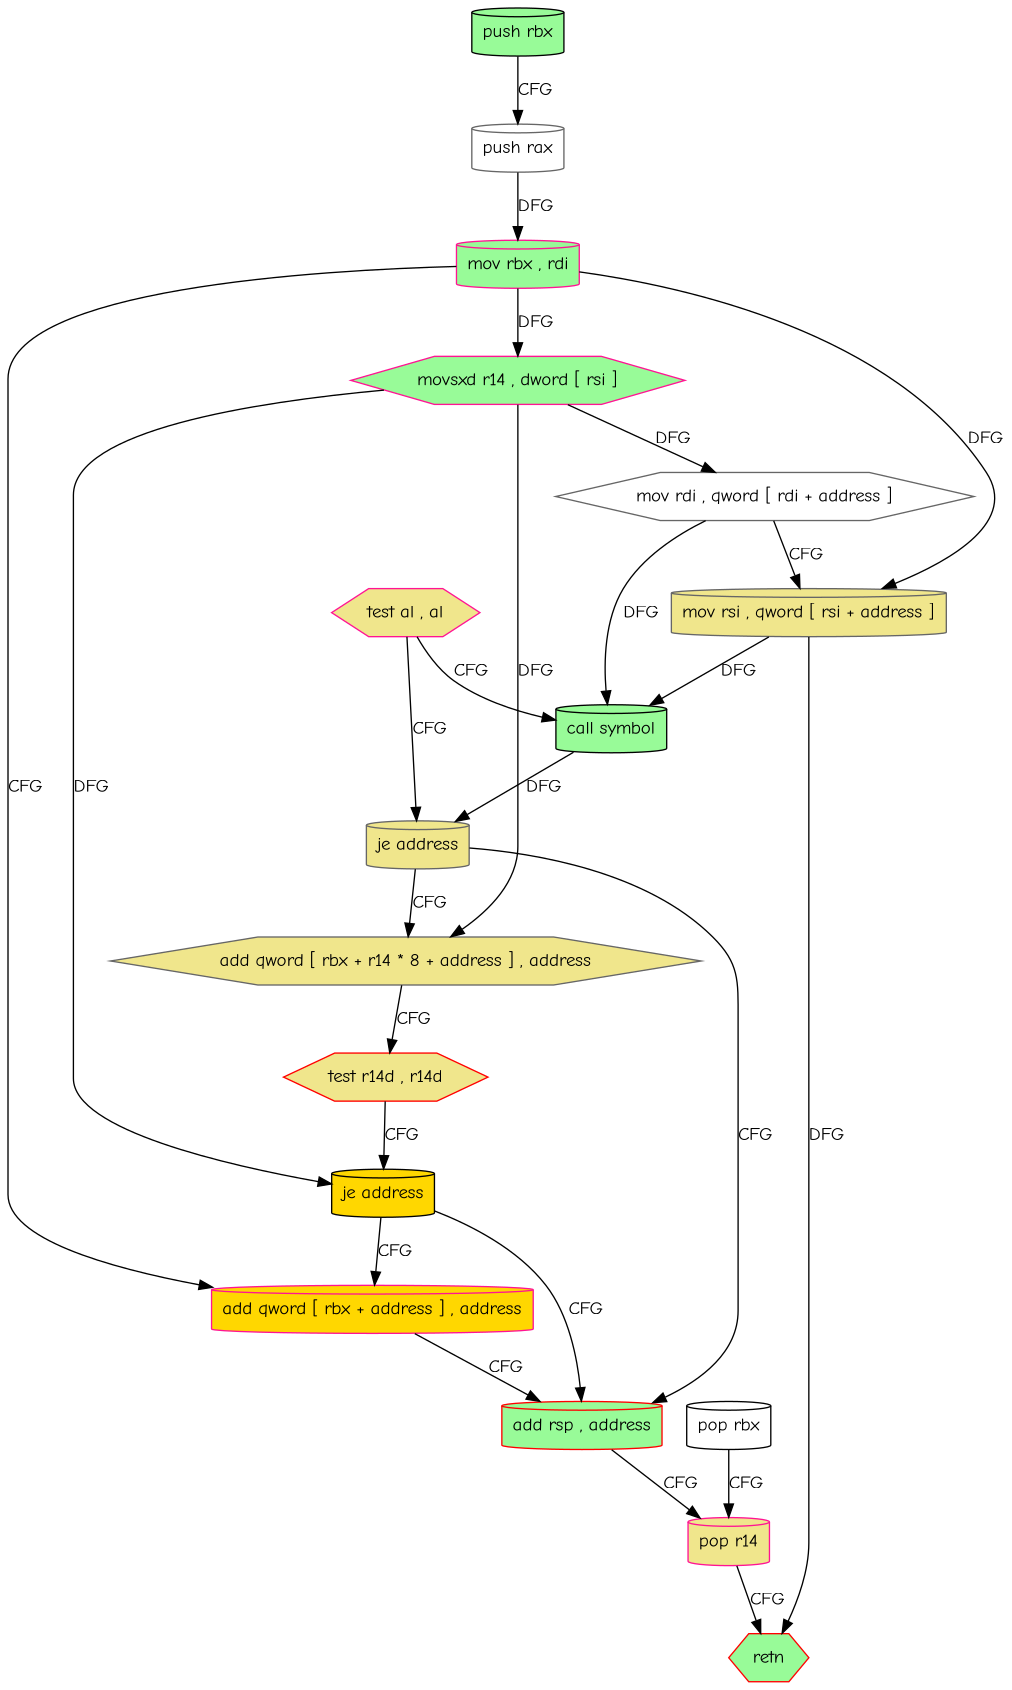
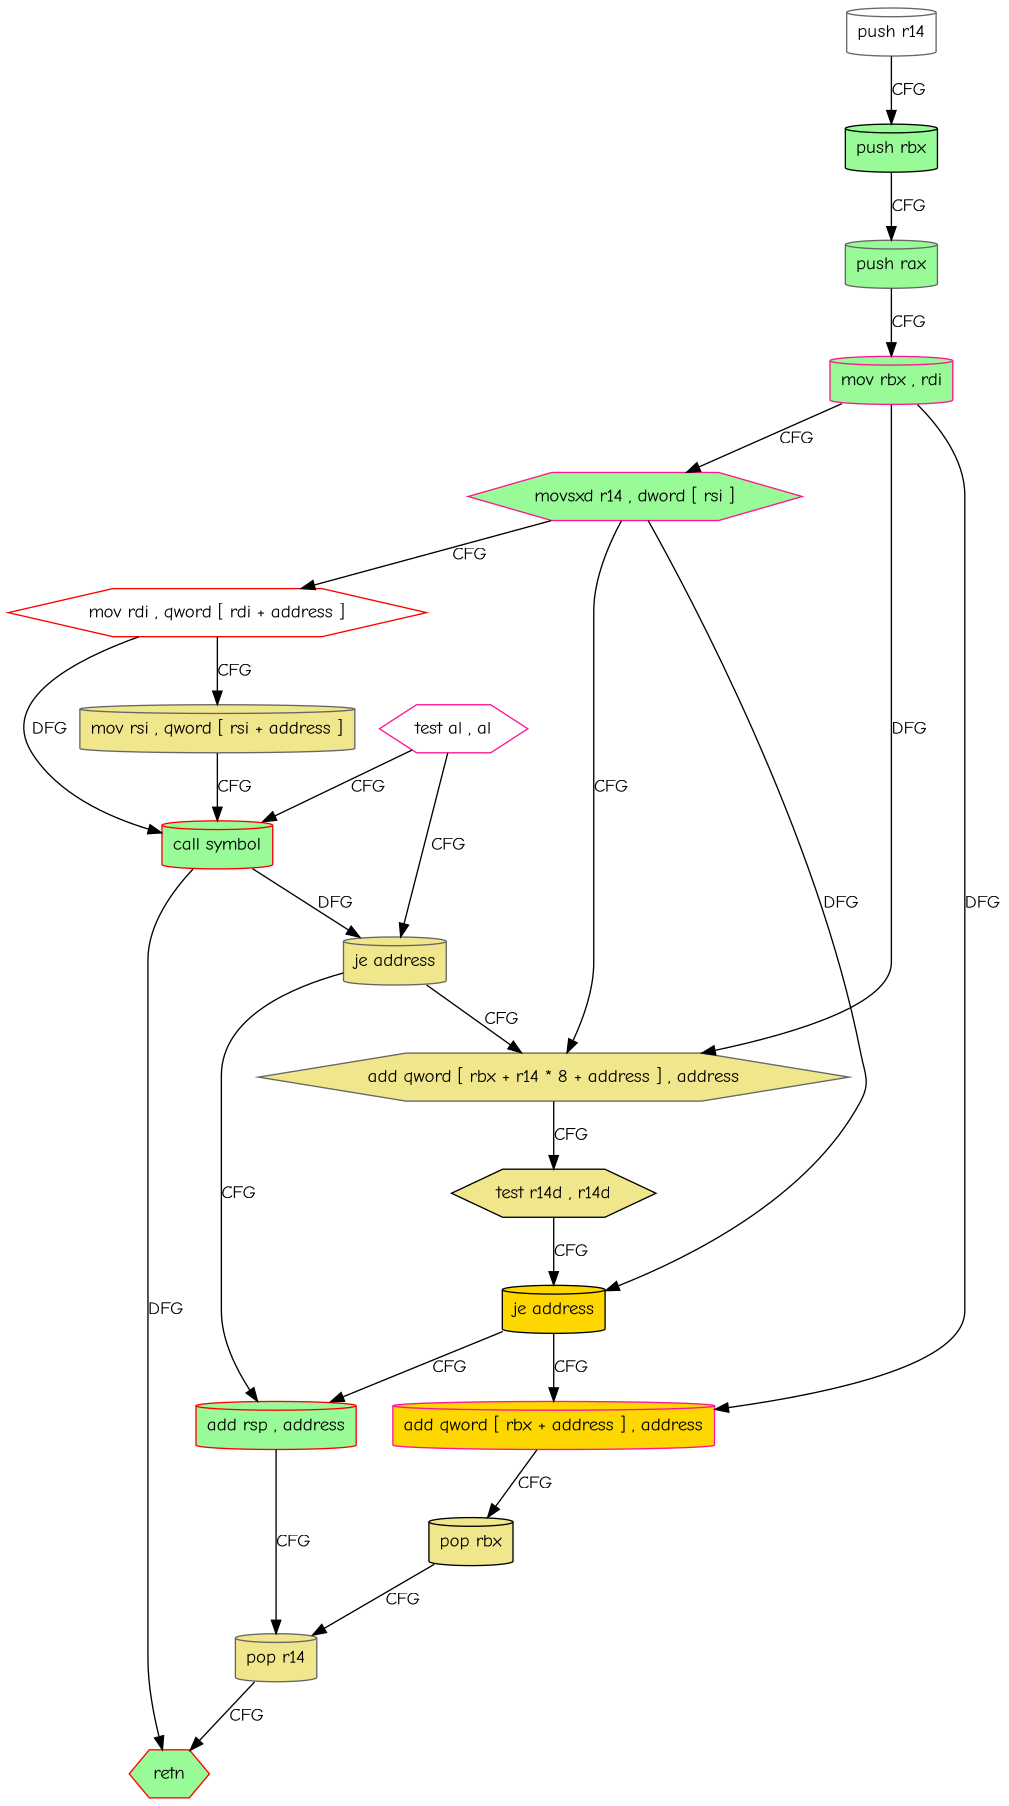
node "push r14": added
node "push rax": fillcolor white -> palegreen
edge "push rax" -> "mov rbx , rdi": label "DFG" -> "CFG"
edge "mov rbx , rdi" -> "movsxd r14 , dword [ rsi ]": label "DFG" -> "CFG"
edge "mov rbx , rdi" -> "mov rsi , qword [ rsi + address ]": now "mov rbx , rdi" -> "add qword [ rbx + r14 * 8 + address ] , address"
edge "movsxd r14 , dword [ rsi ]" -> "mov rdi , qword [ rdi + address ]": label "DFG" -> "CFG"
node "mov rdi , qword [ rdi + address ]": color gray40 -> red
node "test al , al": fillcolor khaki -> white
edge "movsxd r14 , dword [ rsi ]" -> "add qword [ rbx + r14 * 8 + address ] , address": label "DFG" -> "CFG"
edge "mov rsi , qword [ rsi + address ]" -> "call symbol": label "DFG" -> "CFG"
node "call symbol": color black -> red
edge "mov rbx , rdi" -> "add qword [ rbx + address ] , address": label "CFG" -> "DFG"
node "test r14d , r14d": color red -> black
edge "mov rsi , qword [ rsi + address ]" -> "retn": now "call symbol" -> "retn"
edge "add qword [ rbx + address ] , address" -> "add rsp , address": now "add qword [ rbx + address ] , address" -> "pop rbx"
node "pop rbx": fillcolor white -> khaki
node "pop r14": color deeppink -> gray40
